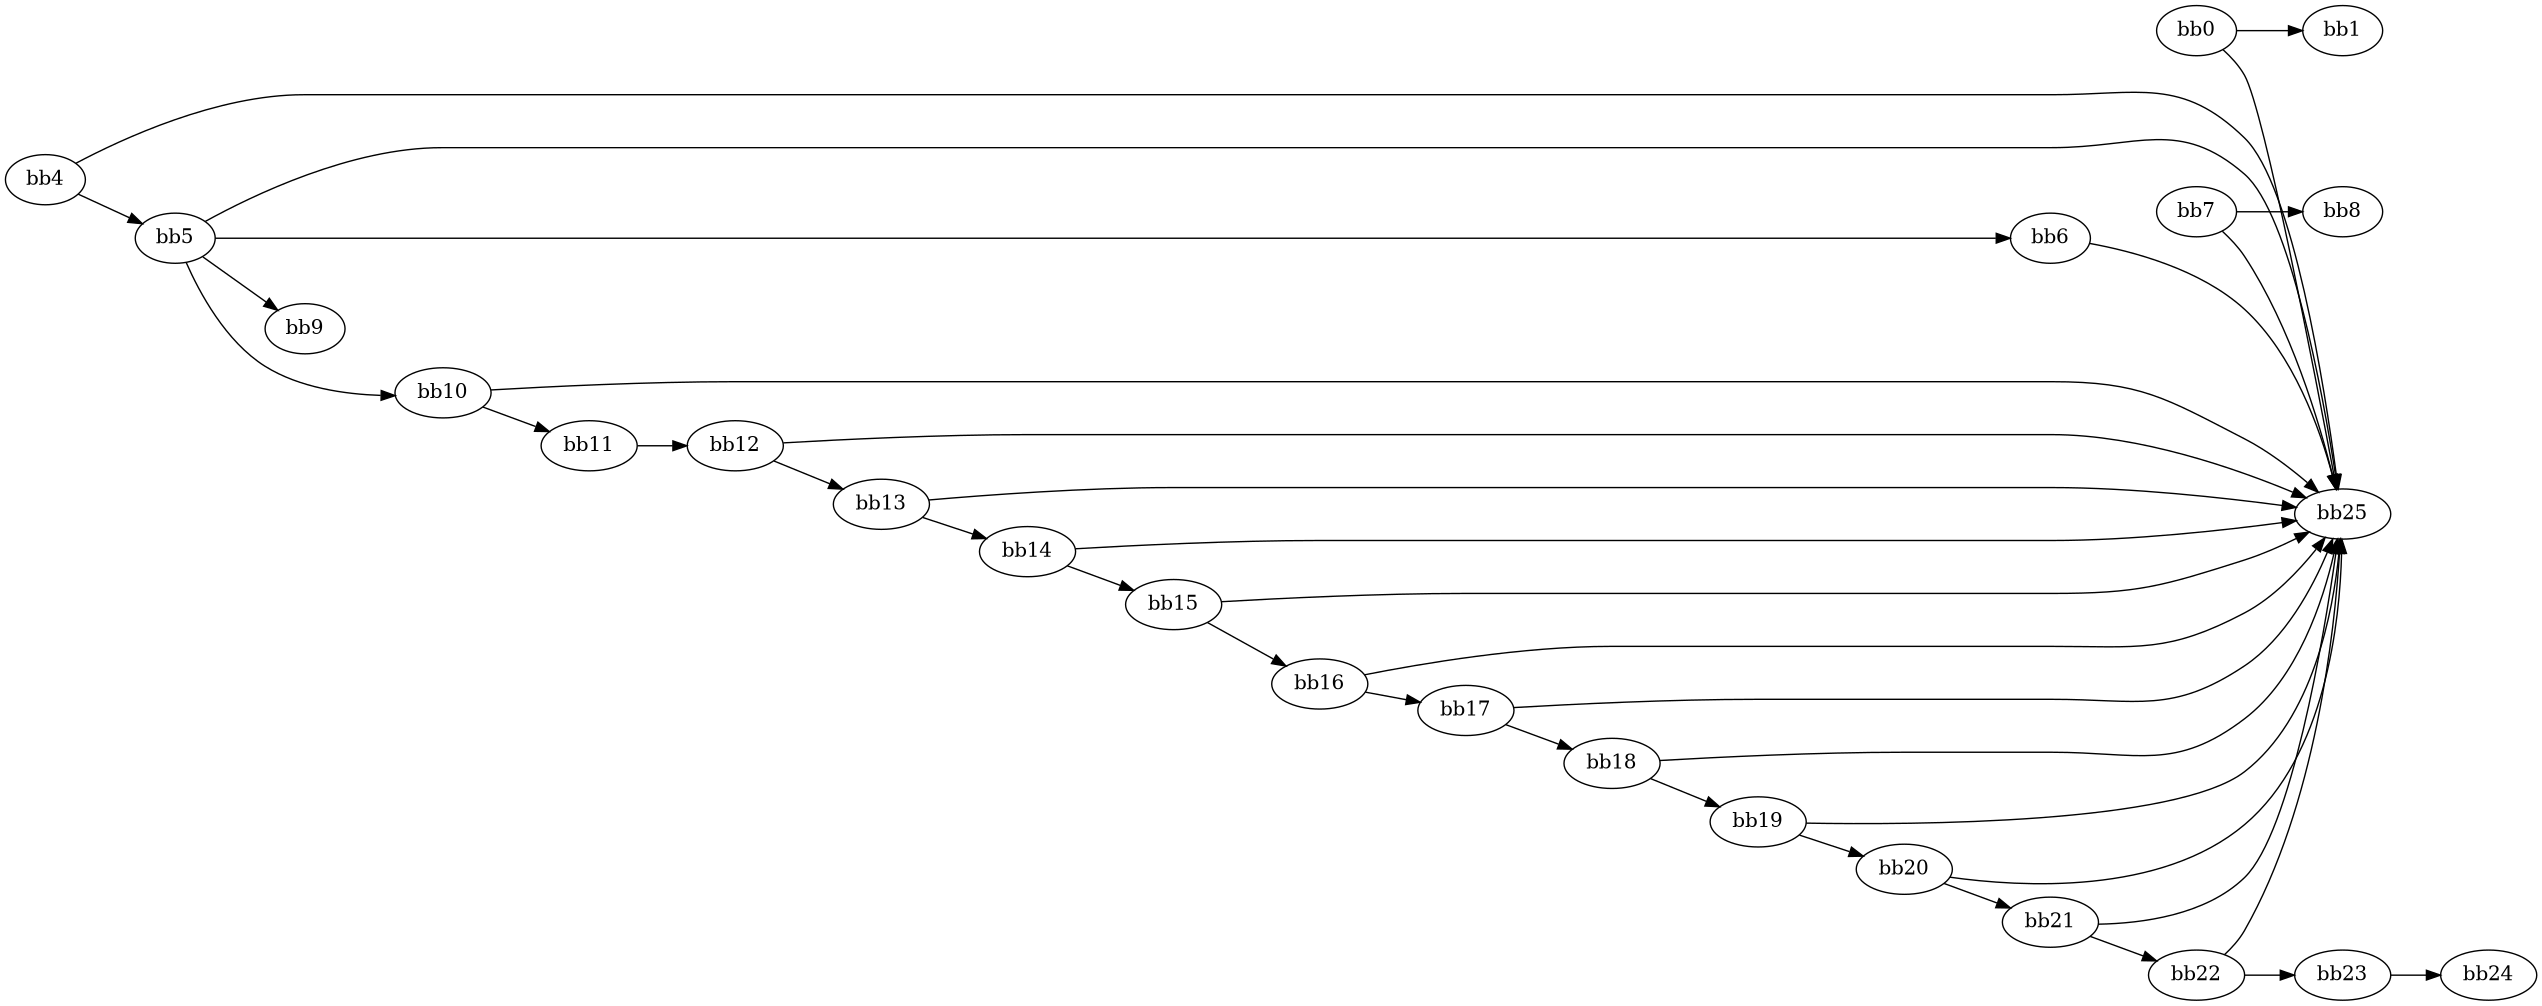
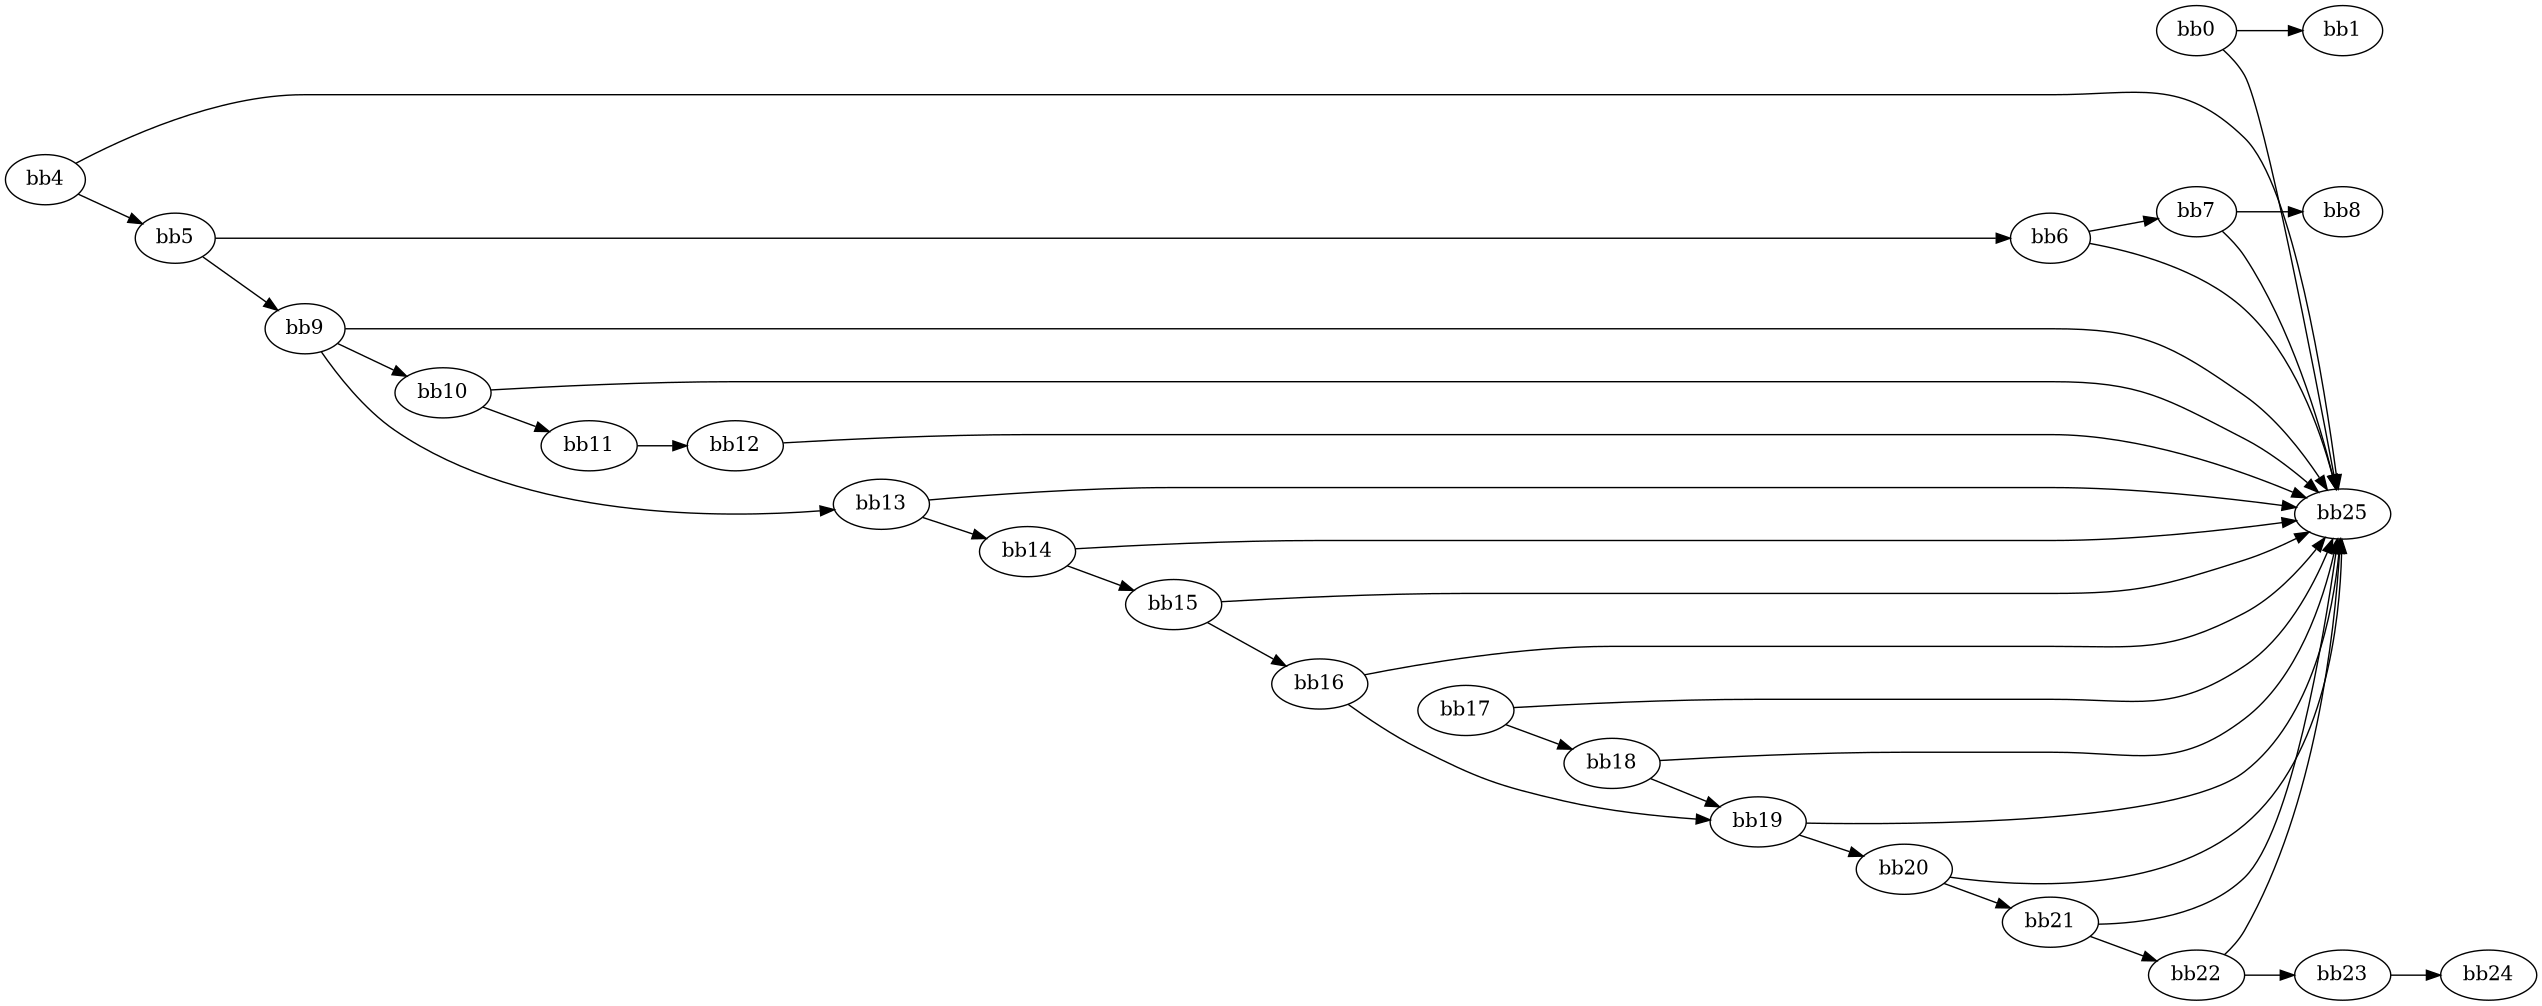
edge "bb5" -> "bb25": now "bb9" -> "bb25"
edge "bb6" -> "bb7": added
edge "bb5" -> "bb10": now "bb9" -> "bb10"
edge "bb12" -> "bb13": now "bb9" -> "bb13"
edge "bb16" -> "bb17": now "bb16" -> "bb19"
